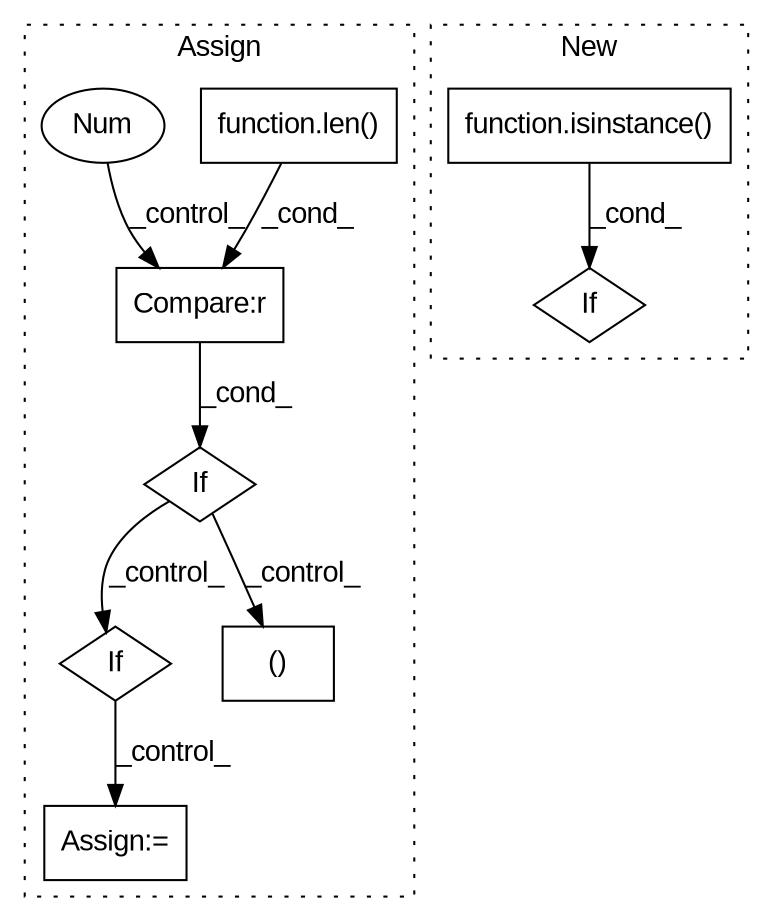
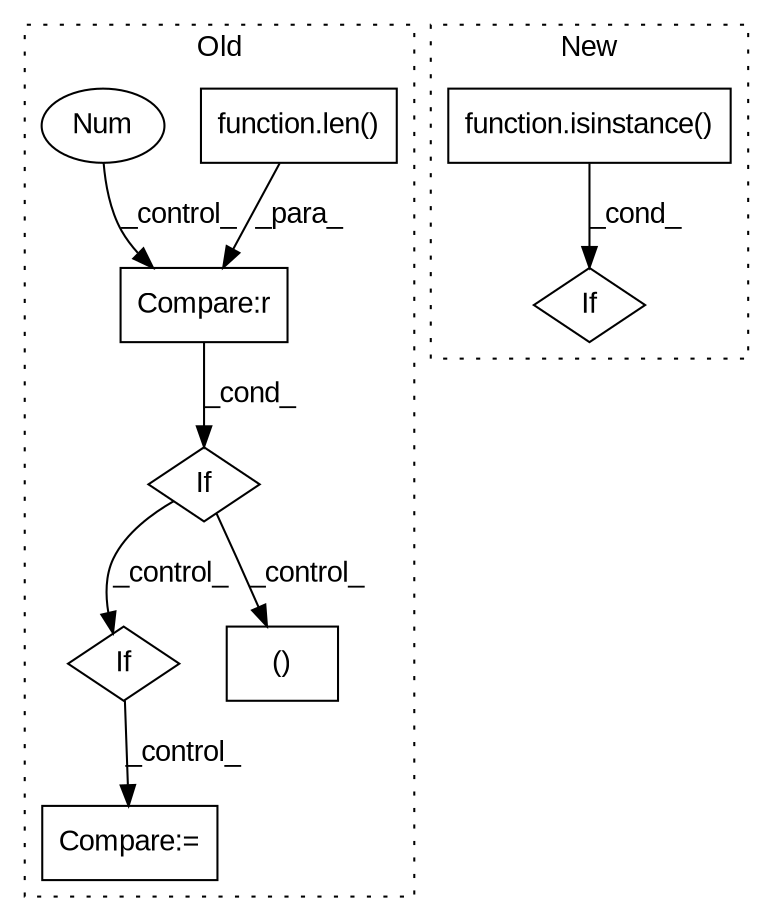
cluster "Assign": label "Assign" -> "Old"
edge "function.len()" -> "Compare:r": label "_cond_" -> "_para_"
node "Assign:=": label "Assign:=" -> "Compare:="
